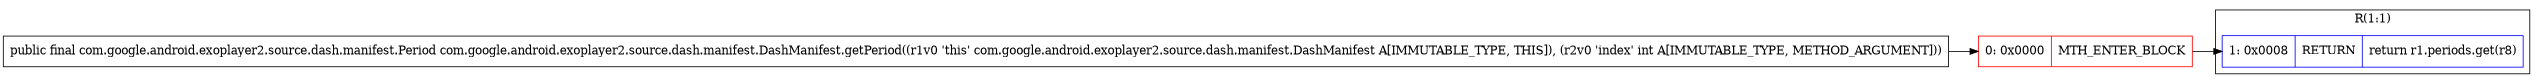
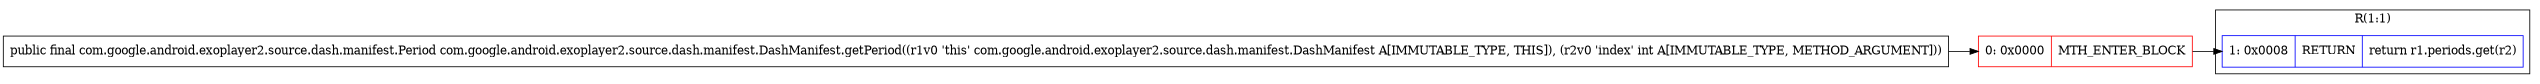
node "1: 0x0008": text "return r1.periods.get(r8)" -> "return r1.periods.get(r2)"
